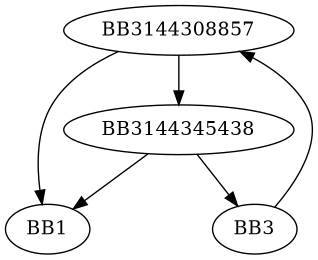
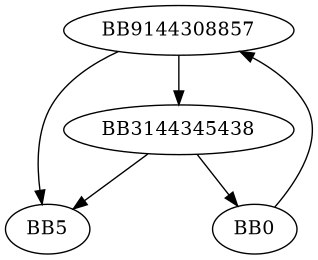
node "BB3144308857": label "BB3144308857" -> "BB9144308857"
node "BB1": label "BB1" -> "BB5"
node "BB3": label "BB3" -> "BB0"
